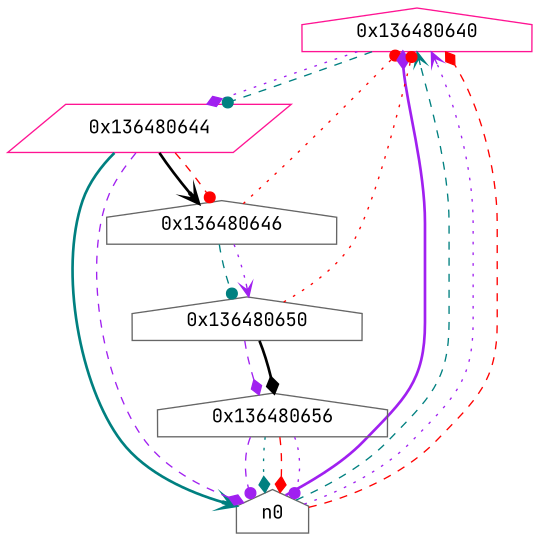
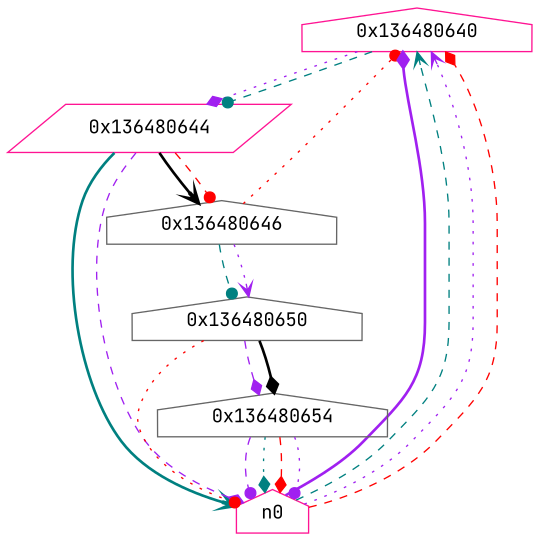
edge "0x136480650" -> "0x136480640": now "0x136480650" -> "n0"
node "0x136480656": label "0x136480656" -> "0x136480654"
node "n0": color gray40 -> deeppink
